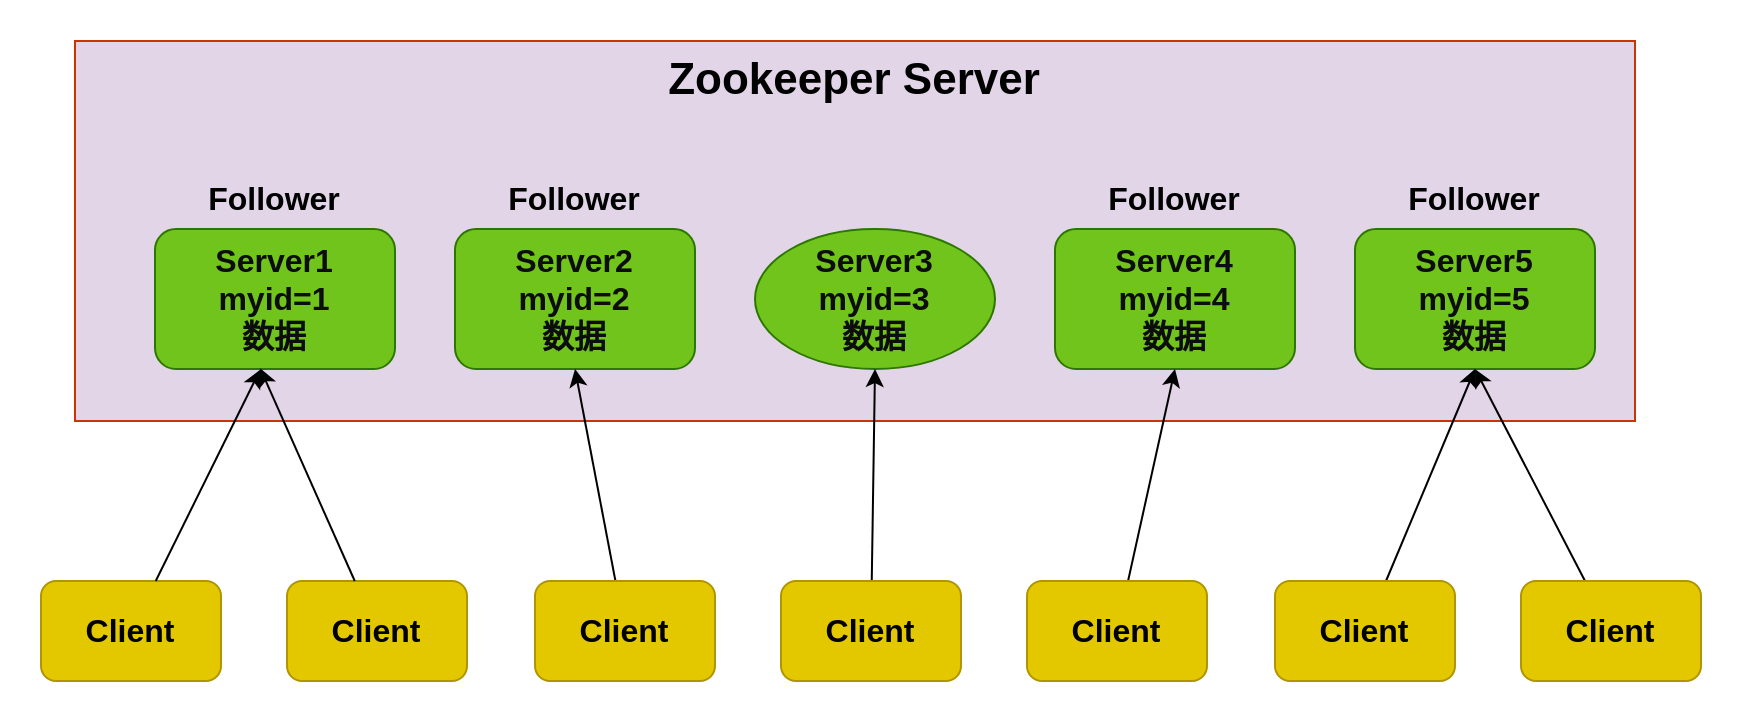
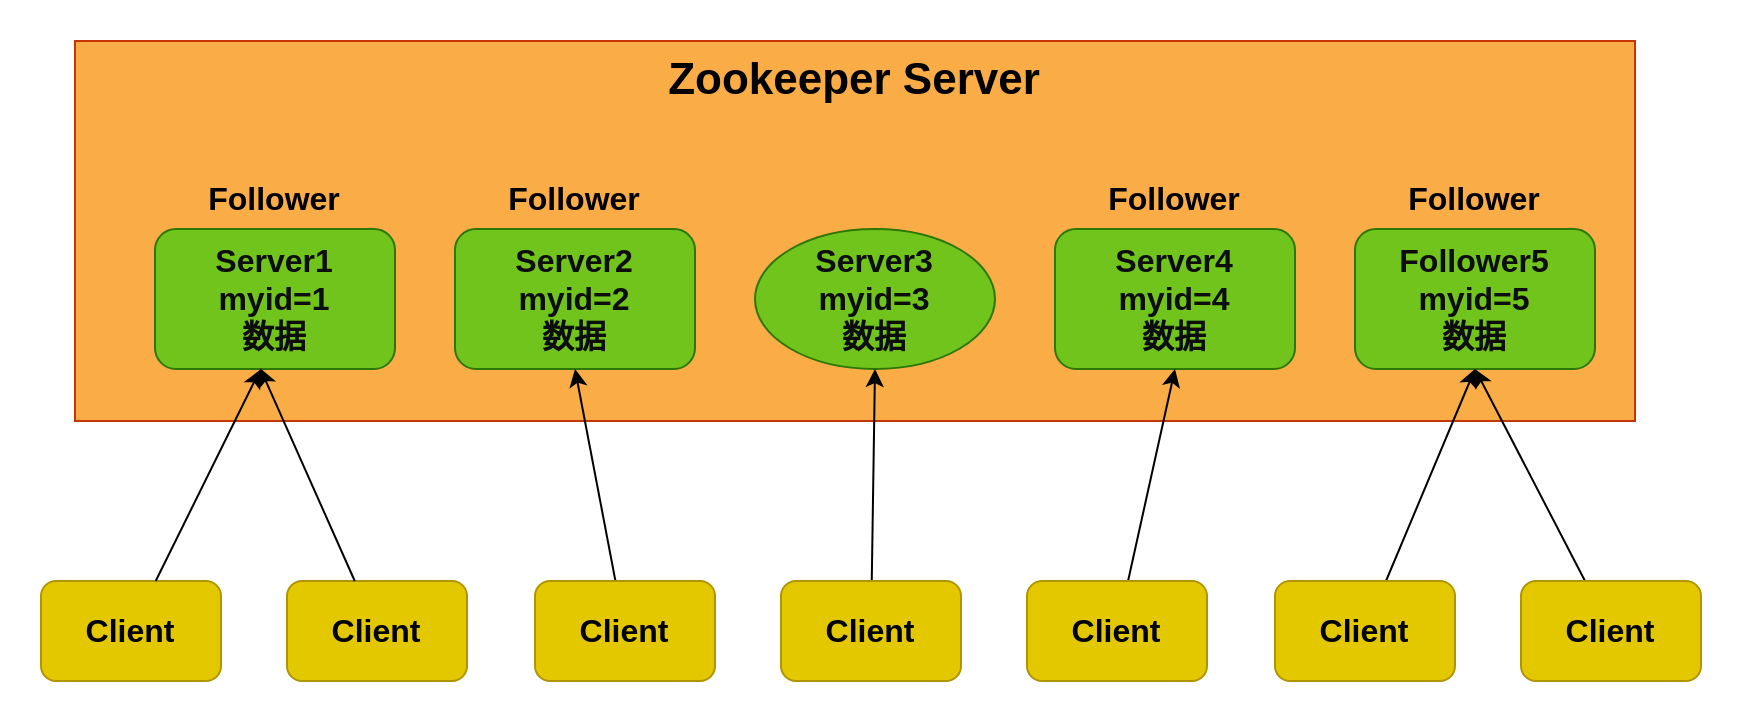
node "Zookeeper Server": fillcolor #e1d5e7 -> #faac46
node "Server5myid=5数据": label "Server5myid=5数据" -> "Follower5myid=5数据"
